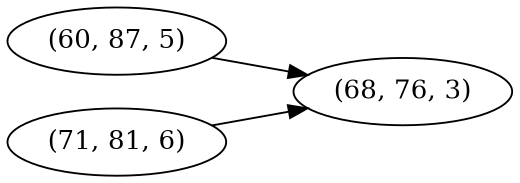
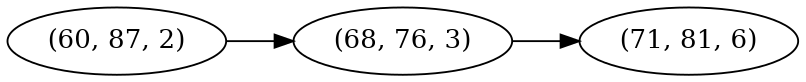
node "(60, 87, 5)": label "(60, 87, 5)" -> "(60, 87, 2)"
edge "(71, 81, 6)" -> "(68, 76, 3)": reversed
